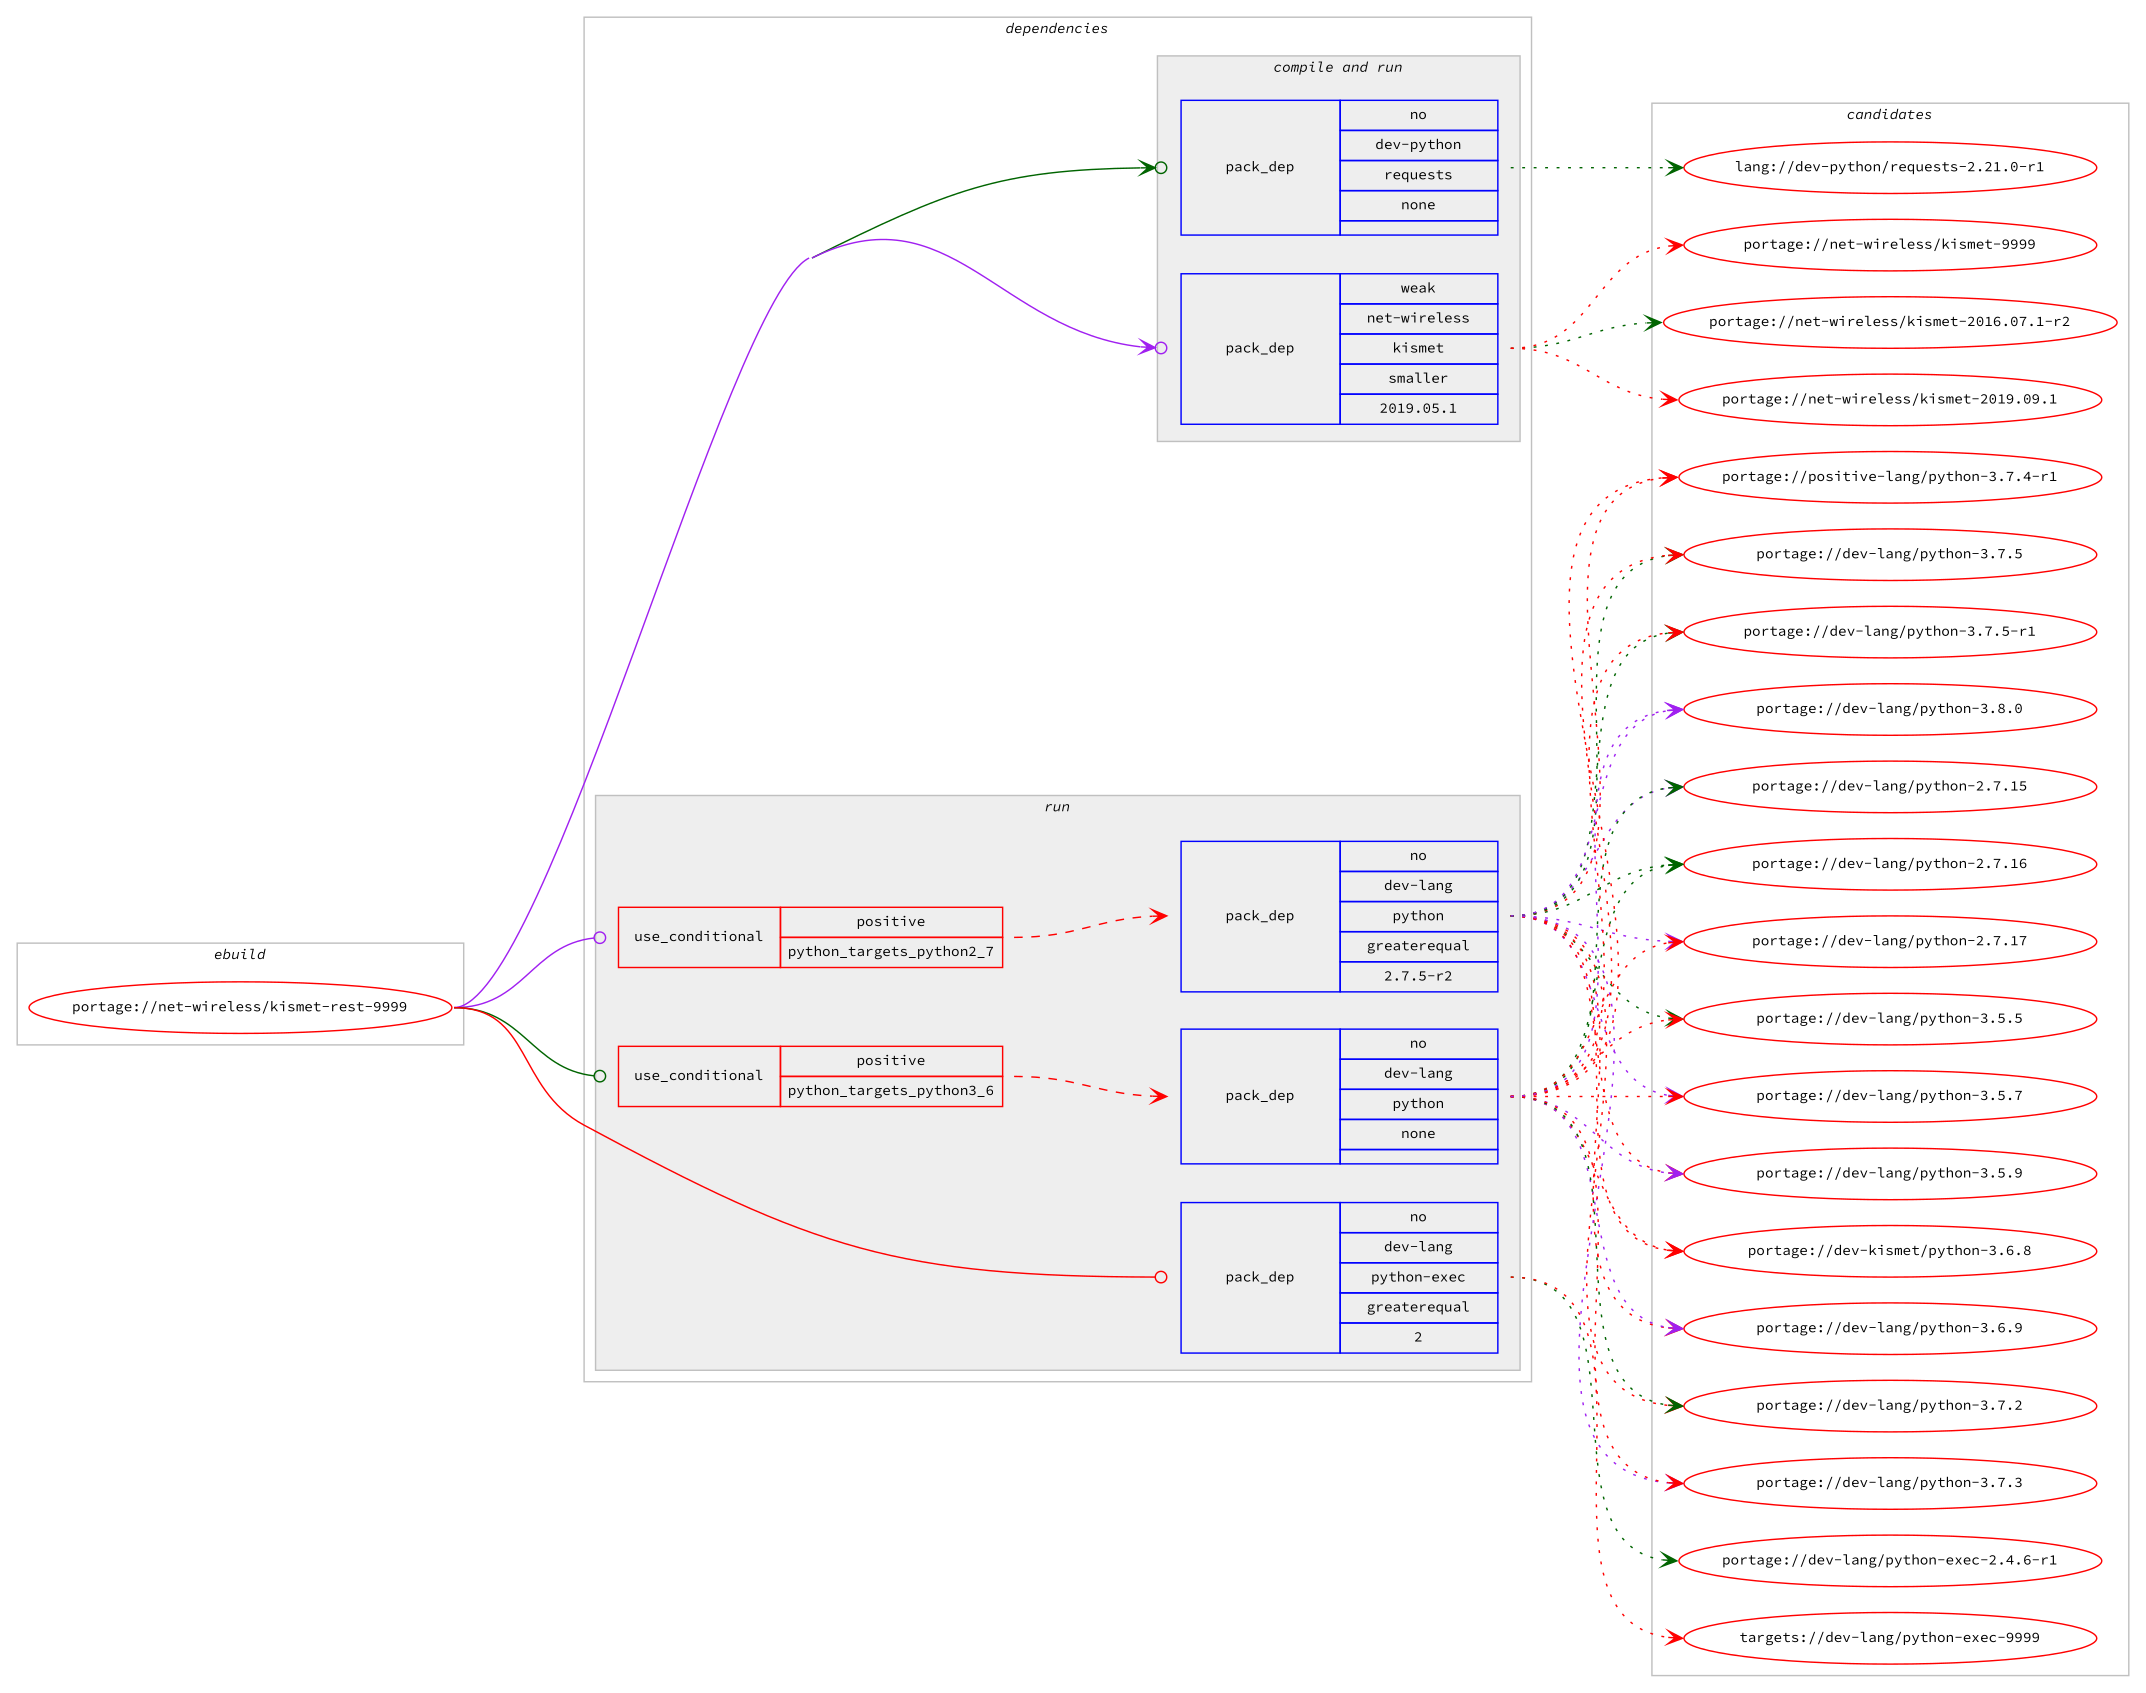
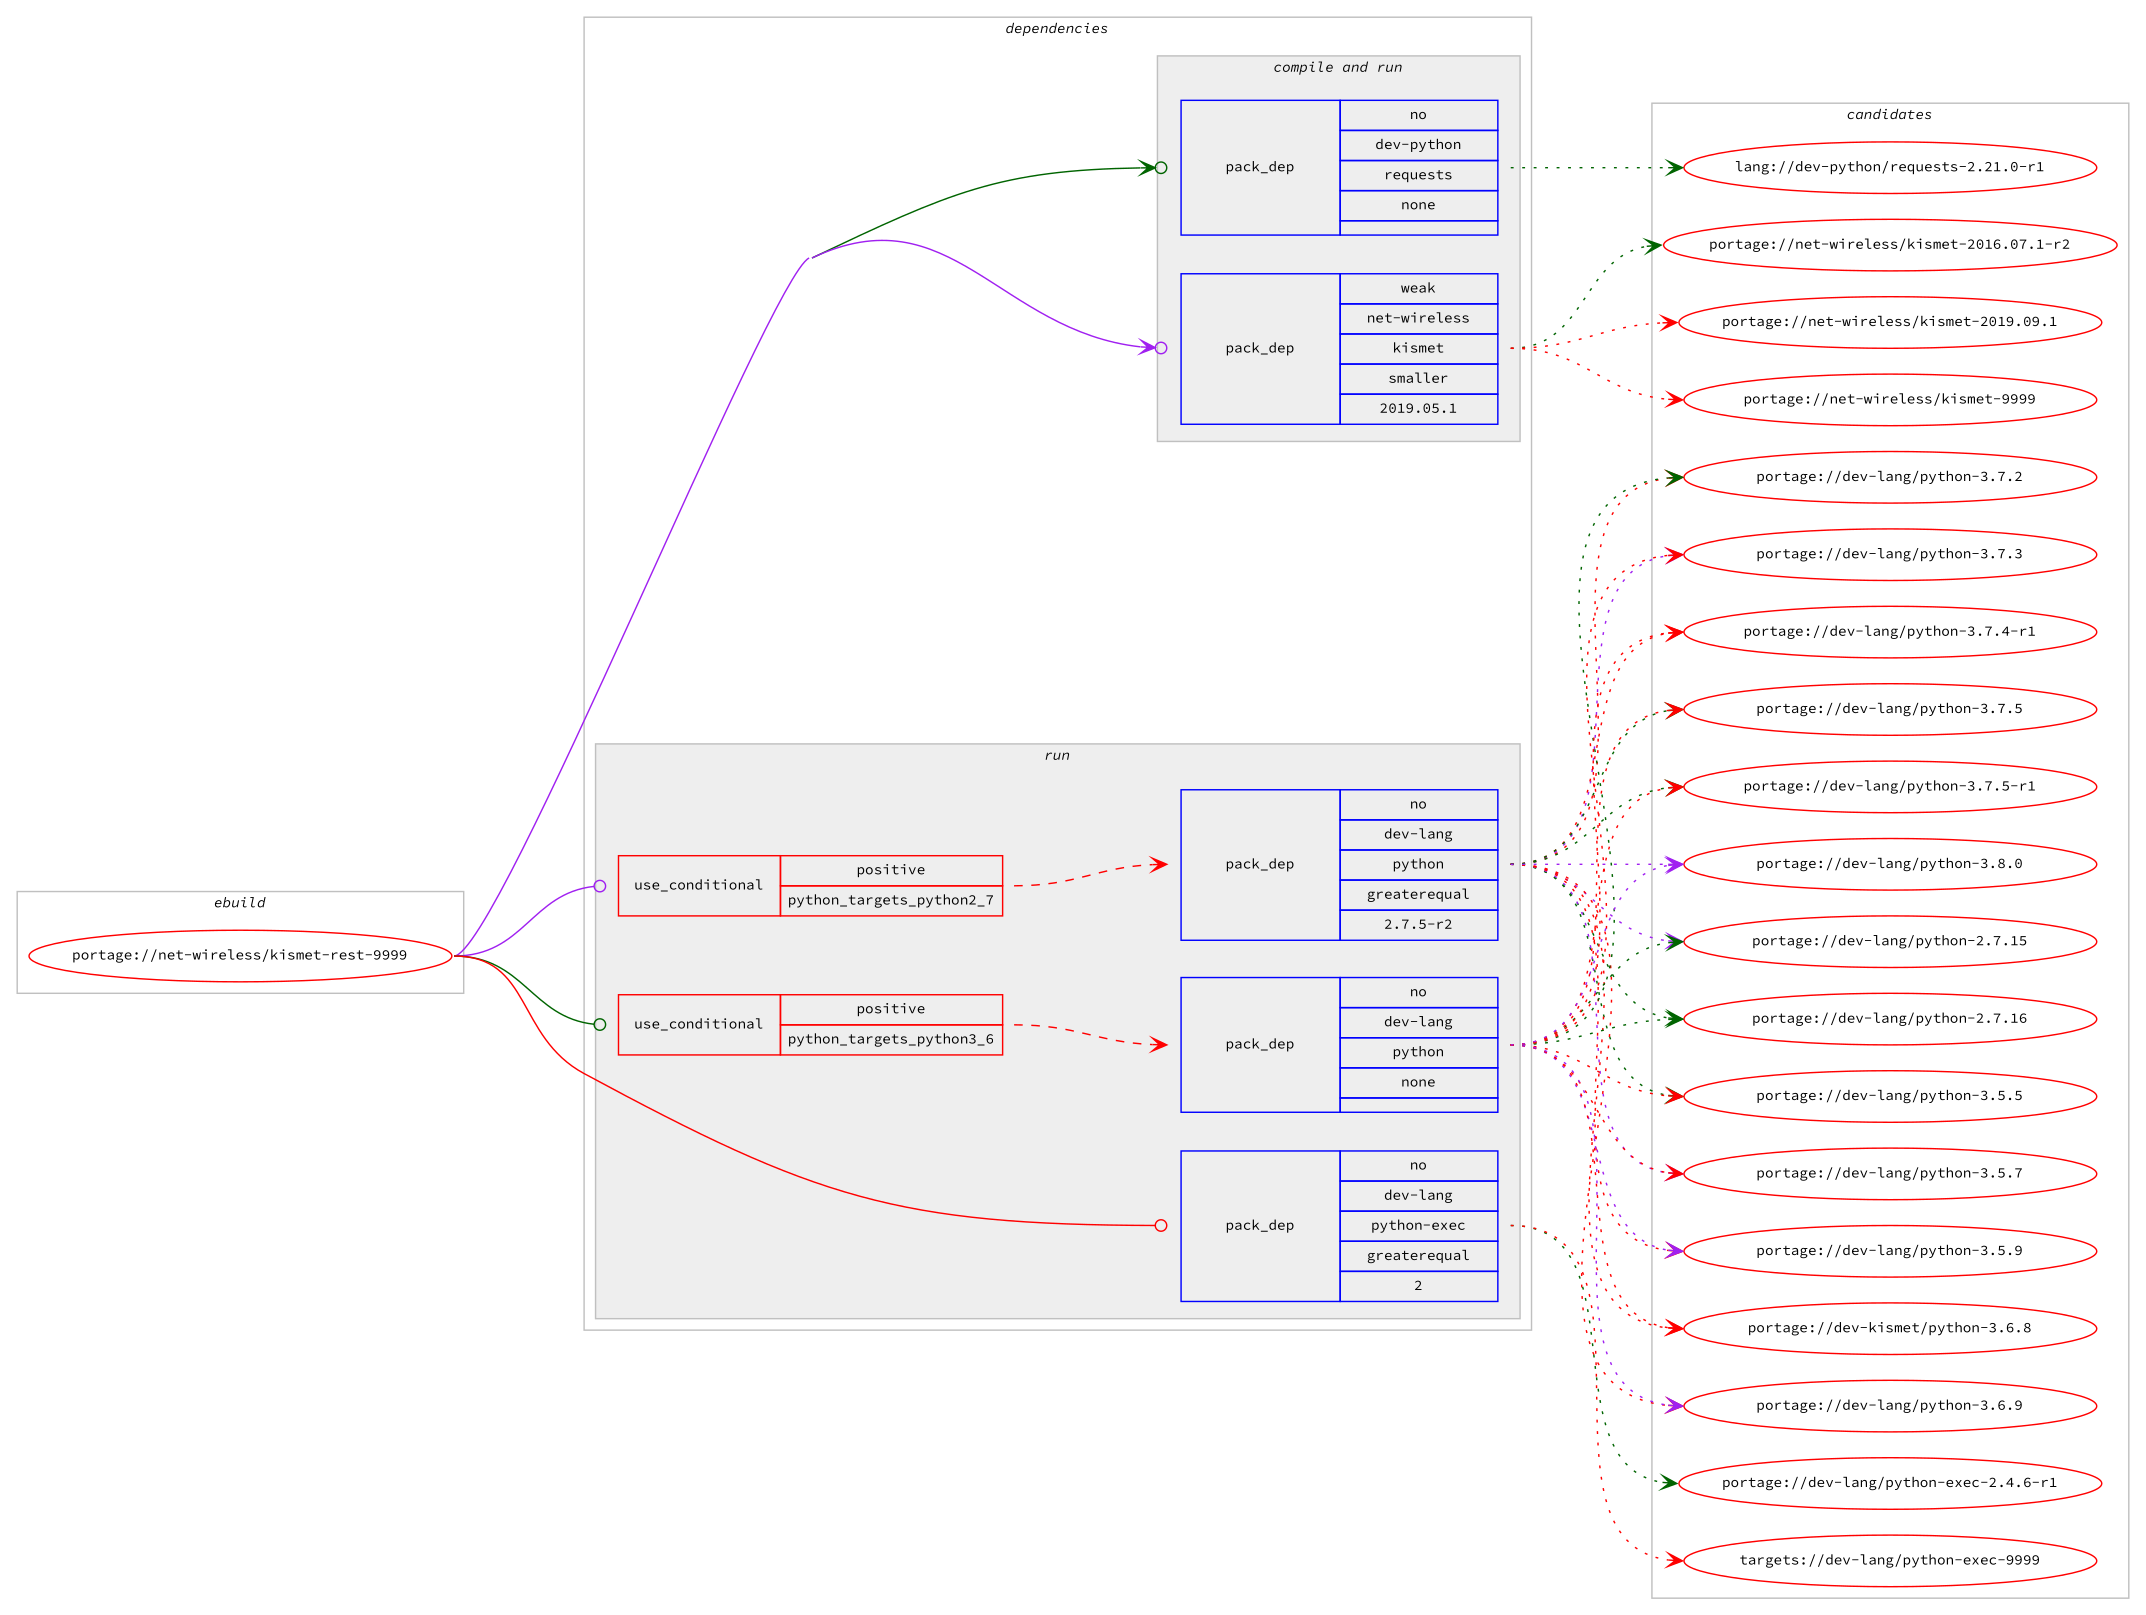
node "portage://positive-lang/python-3.7.4-r1": label "portage://positive-lang/python-3.7.4-r1" -> "portage://dev-lang/python-3.7.4-r1"
node "portage://dev-lang/python-2.7.17": removed
